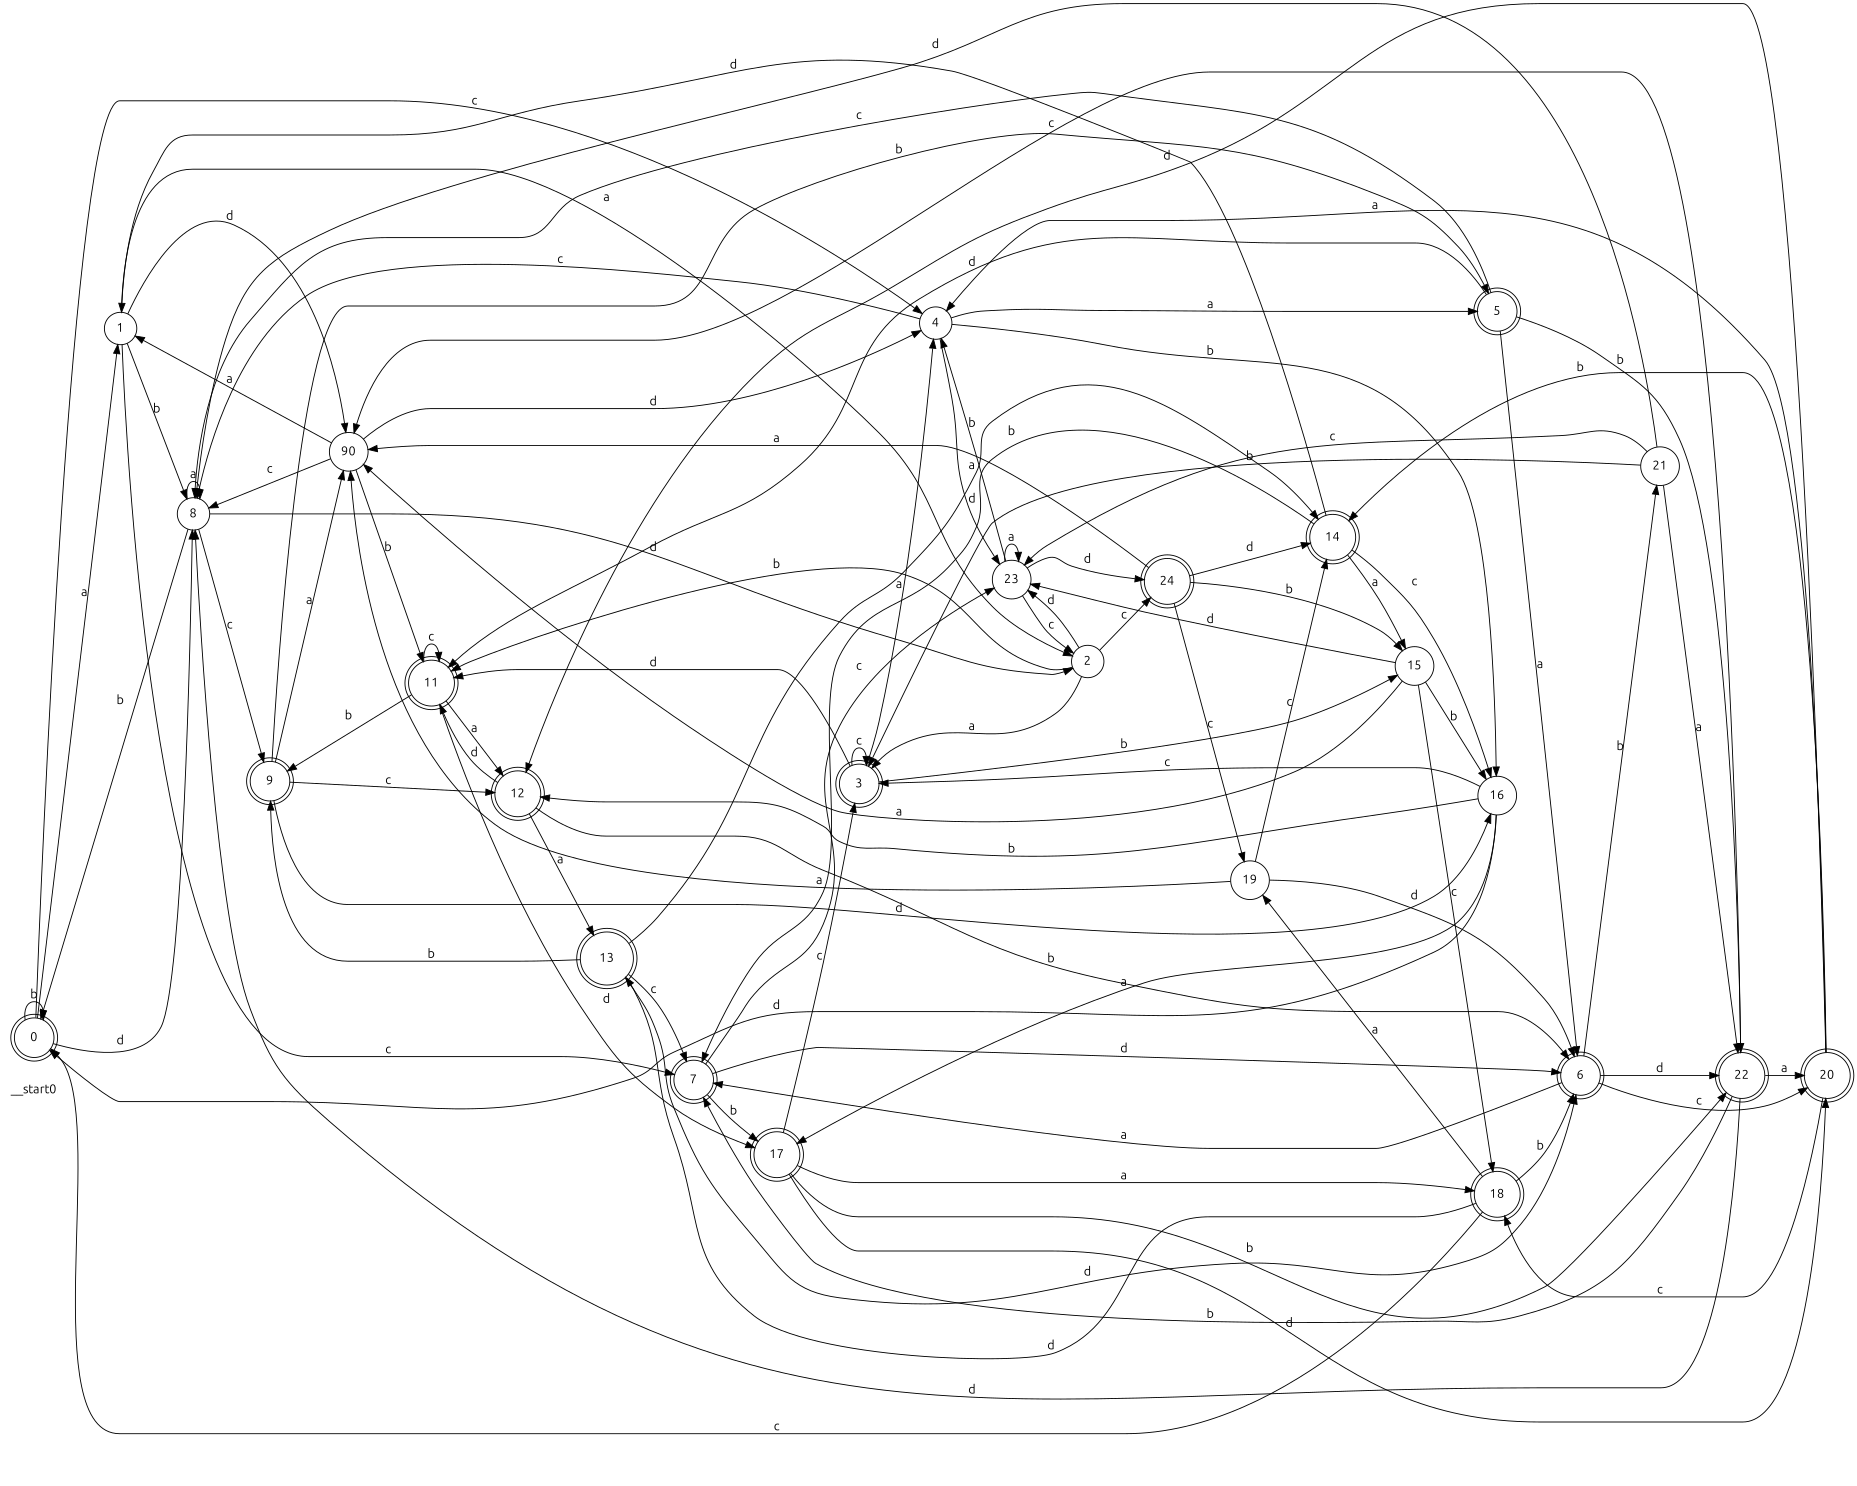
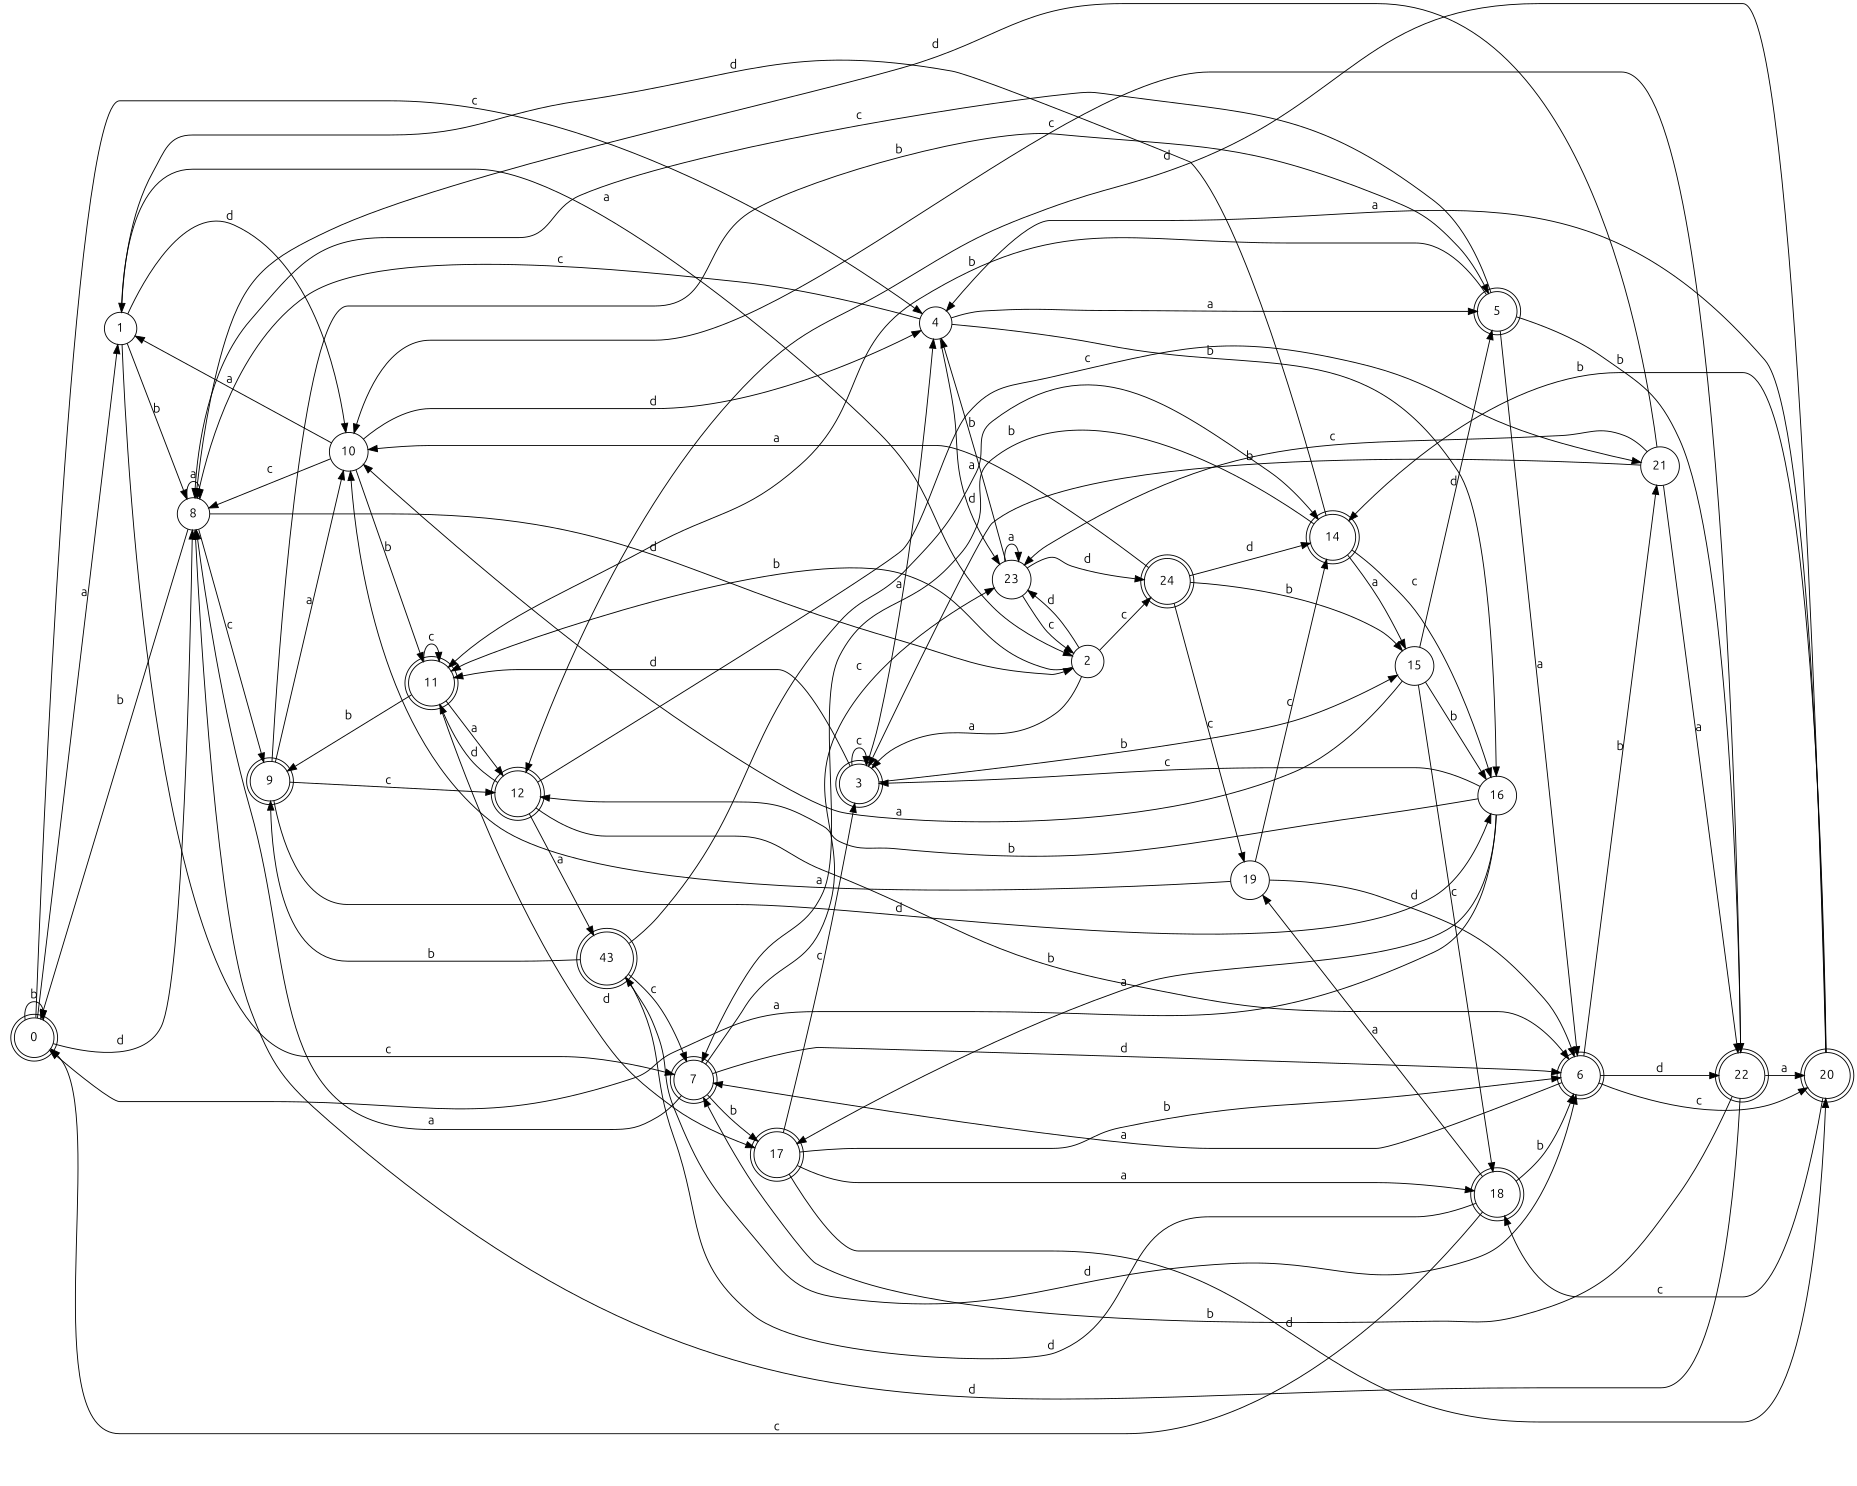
edge "5" -> "11": label "d" -> "b"
edge "12" -> "21": added, label "c"
node "90": label "90" -> "10"
edge "15" -> "23": now "15" -> "5"
node "13": label "13" -> "43"
edge "7" -> "8": added, label "a"
edge "16" -> "0": label "d" -> "a"
node "__start0": removed
edge "17" -> "22": now "17" -> "6"
